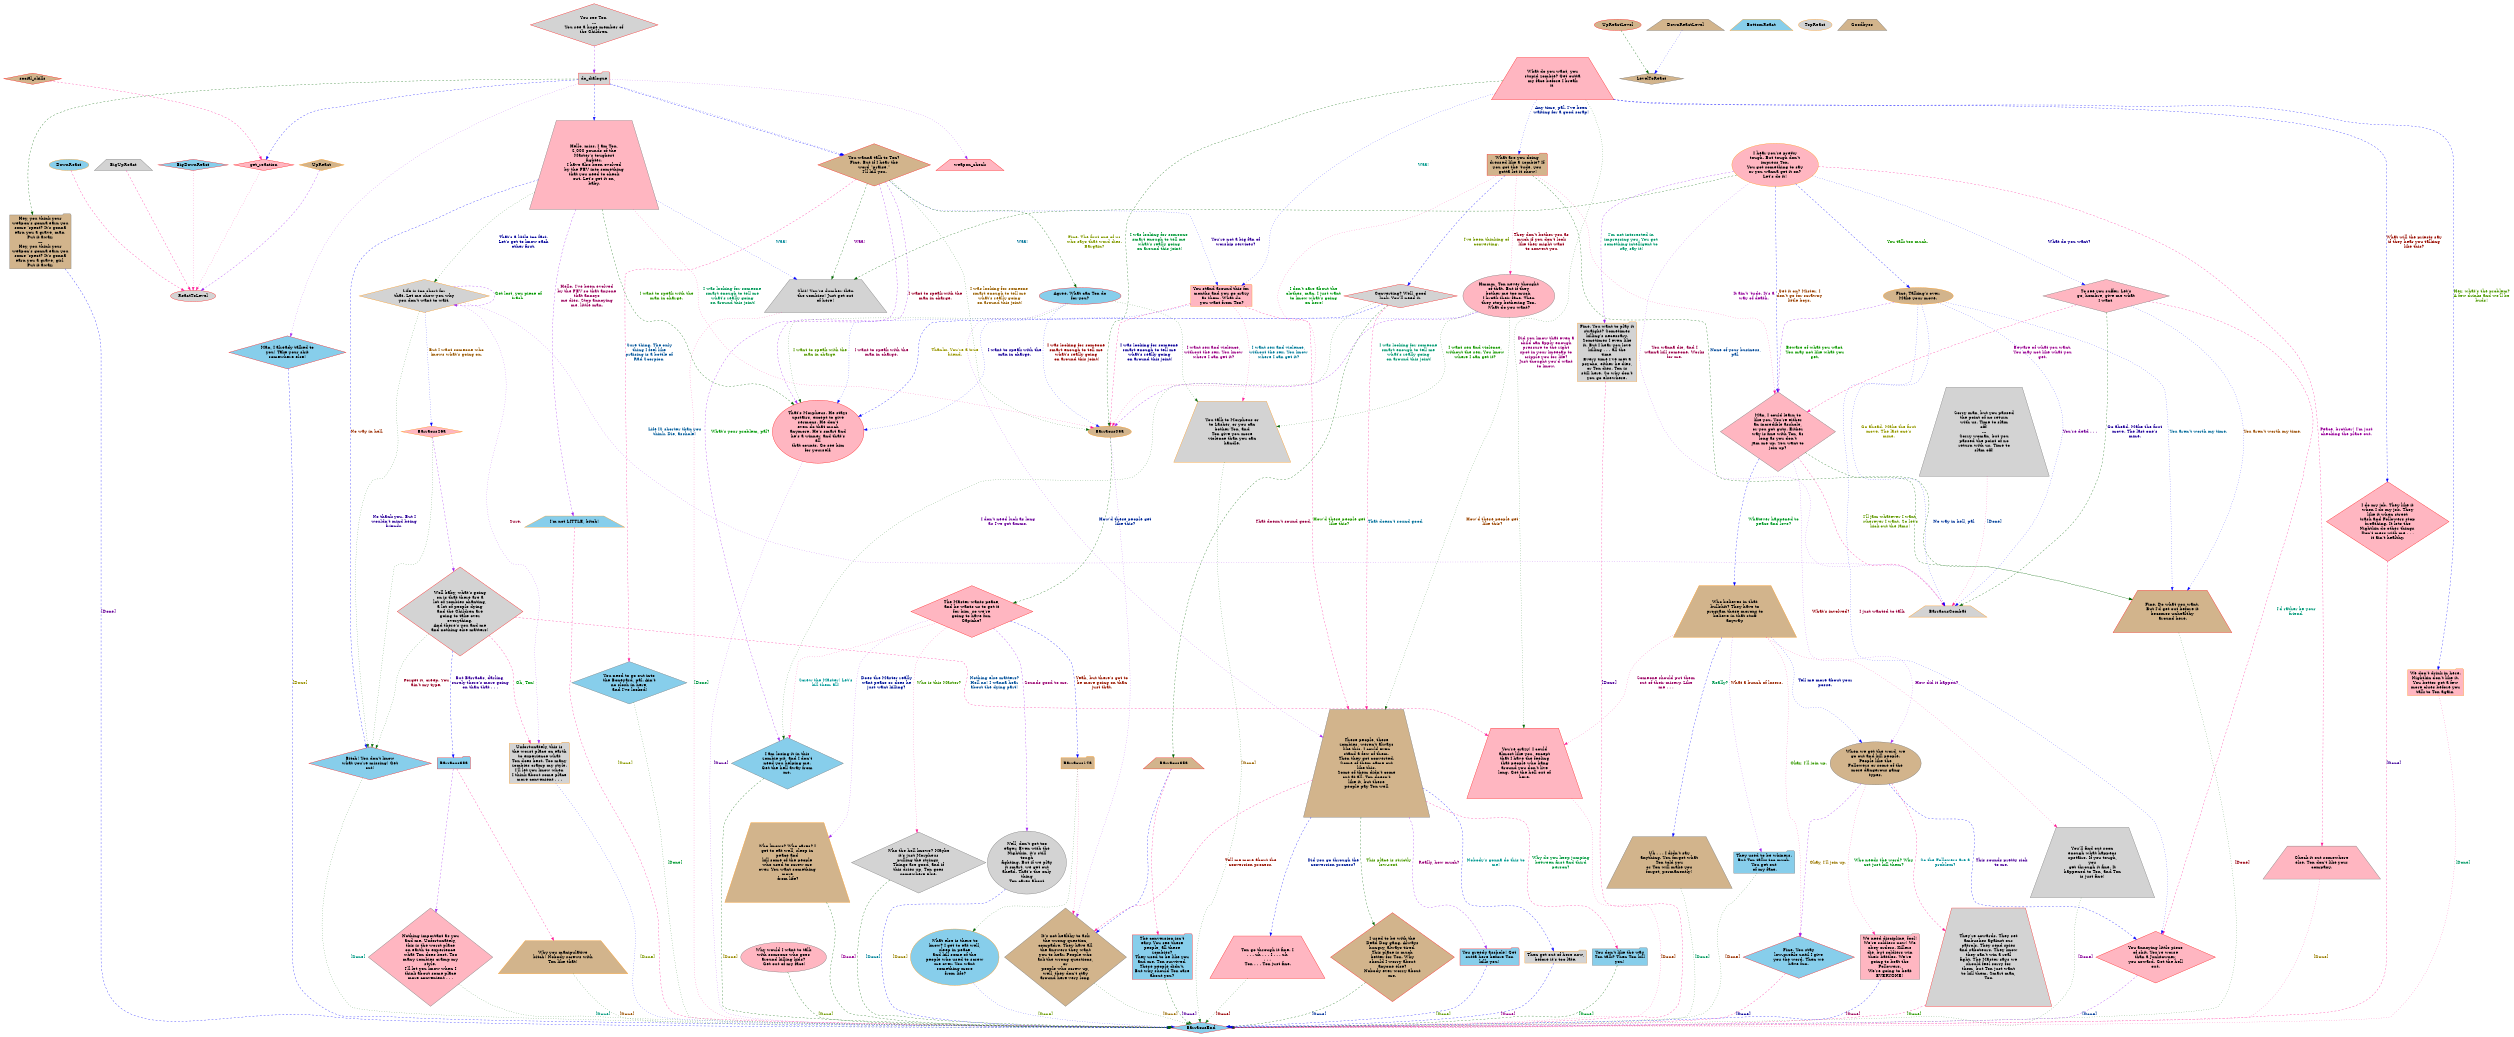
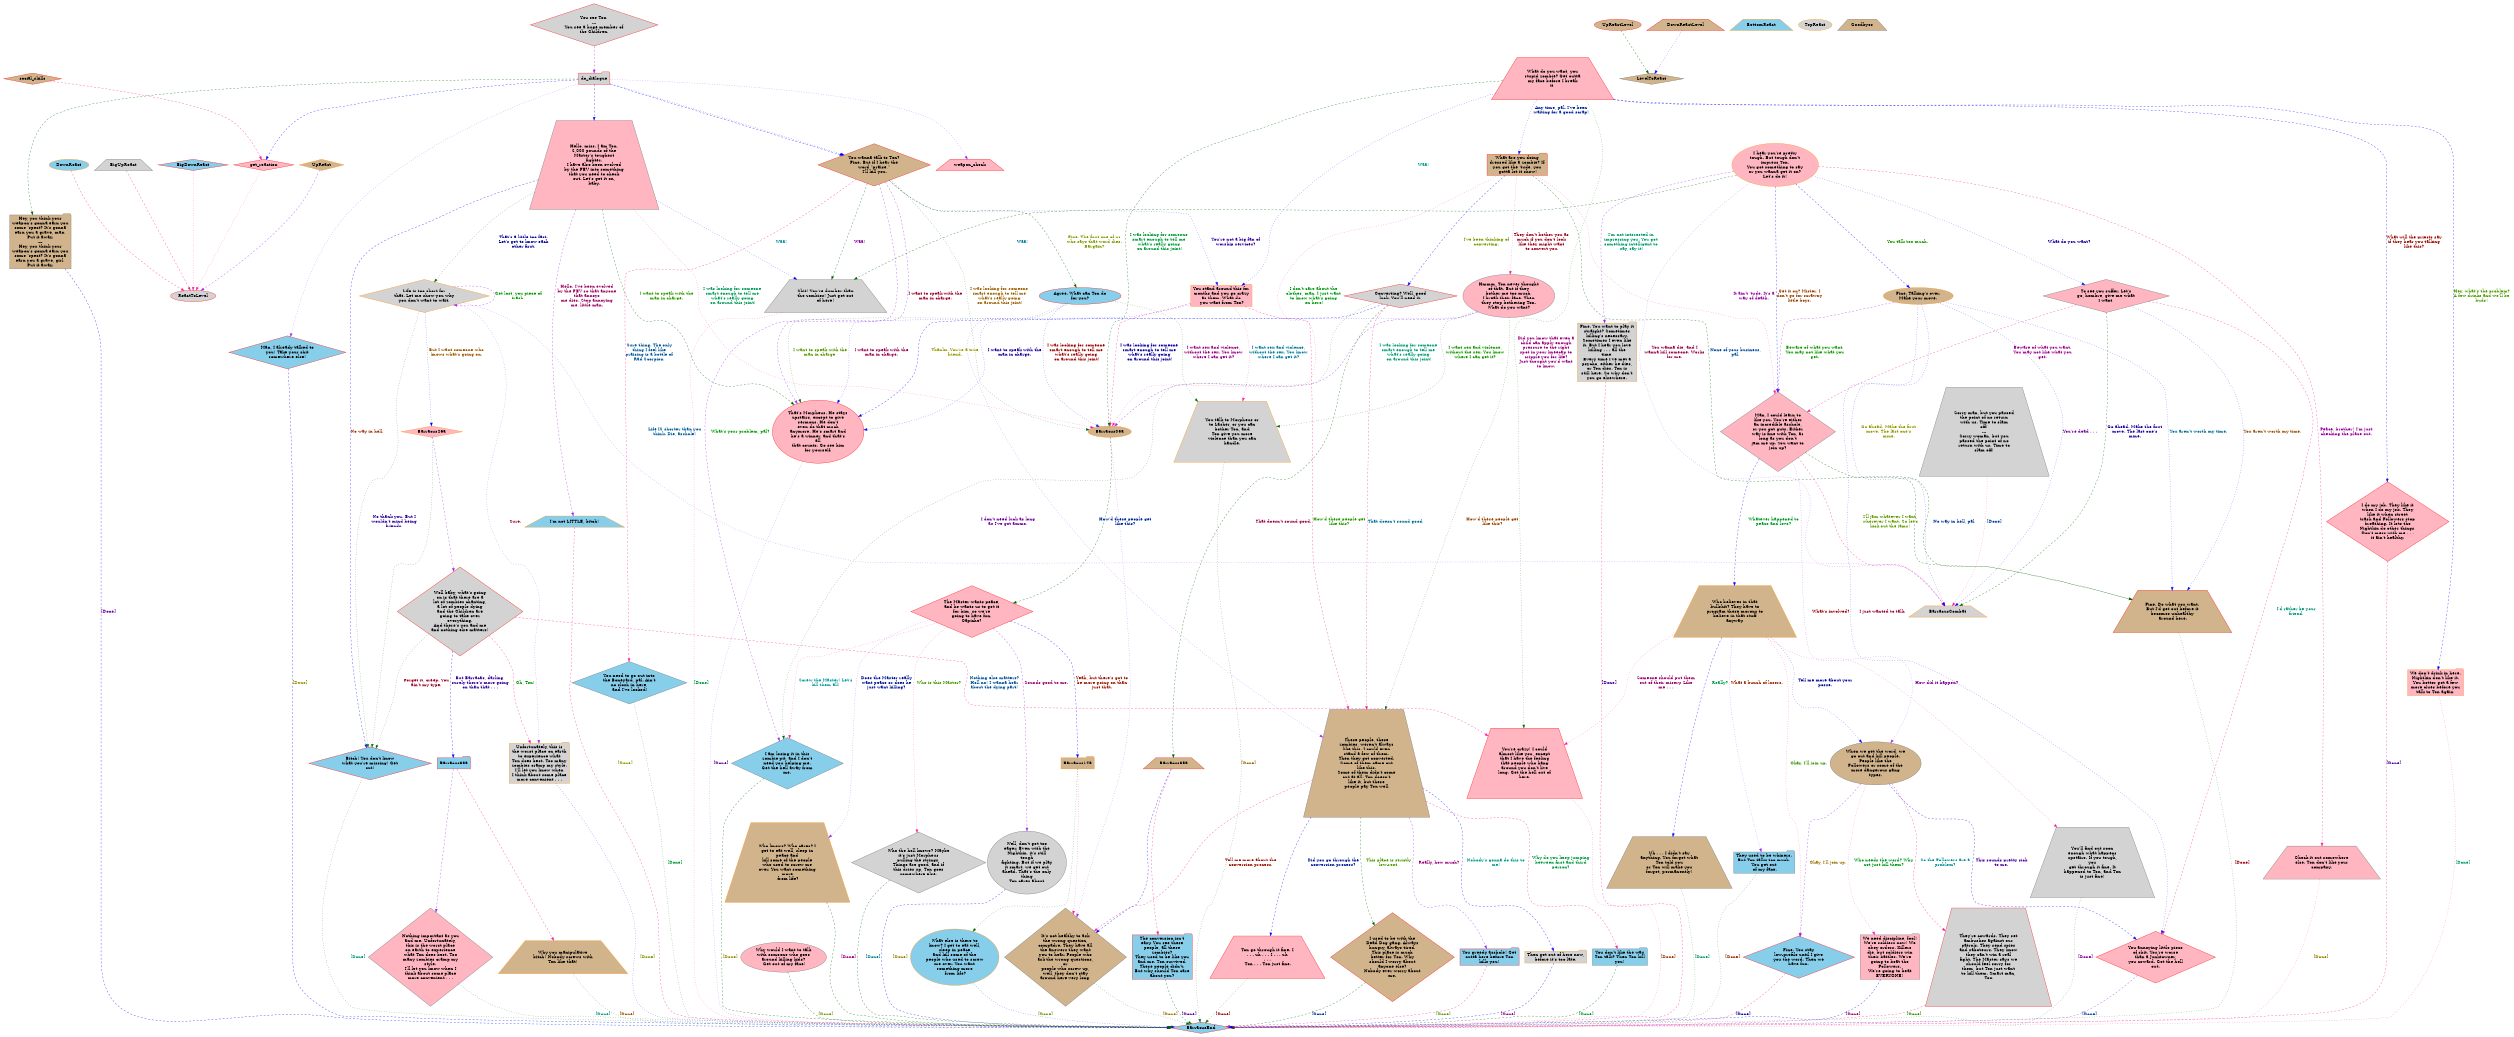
node "DownReactLevel": color gray40 -> red
edge "You greedy asshole! Get outta here before Ton kills you!" -> "BarracusEnd": color blue -> deeppink
